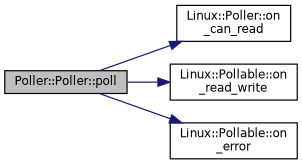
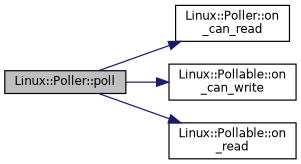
node "Poller::Poller::poll": label "Poller::Poller::poll" -> "Linux::Poller::poll"
node "Linux::Pollable::on _read_write": label "Linux::Pollable::on _read_write" -> "Linux::Pollable::on _can_write"
node "Linux::Pollable::on _error": label "Linux::Pollable::on _error" -> "Linux::Pollable::on _read"
